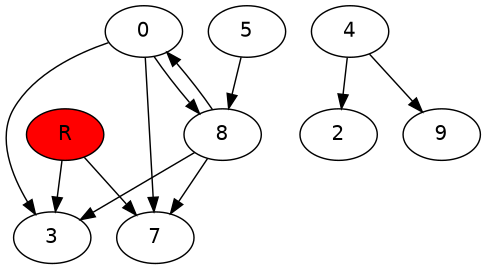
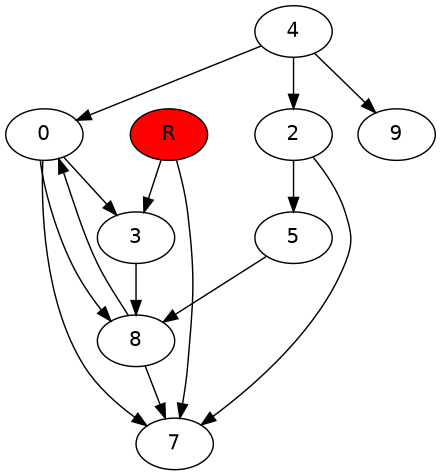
edge "4" -> "0": added
edge "2" -> "5": added
edge "8" -> "3": reversed
edge "2" -> "7": added
